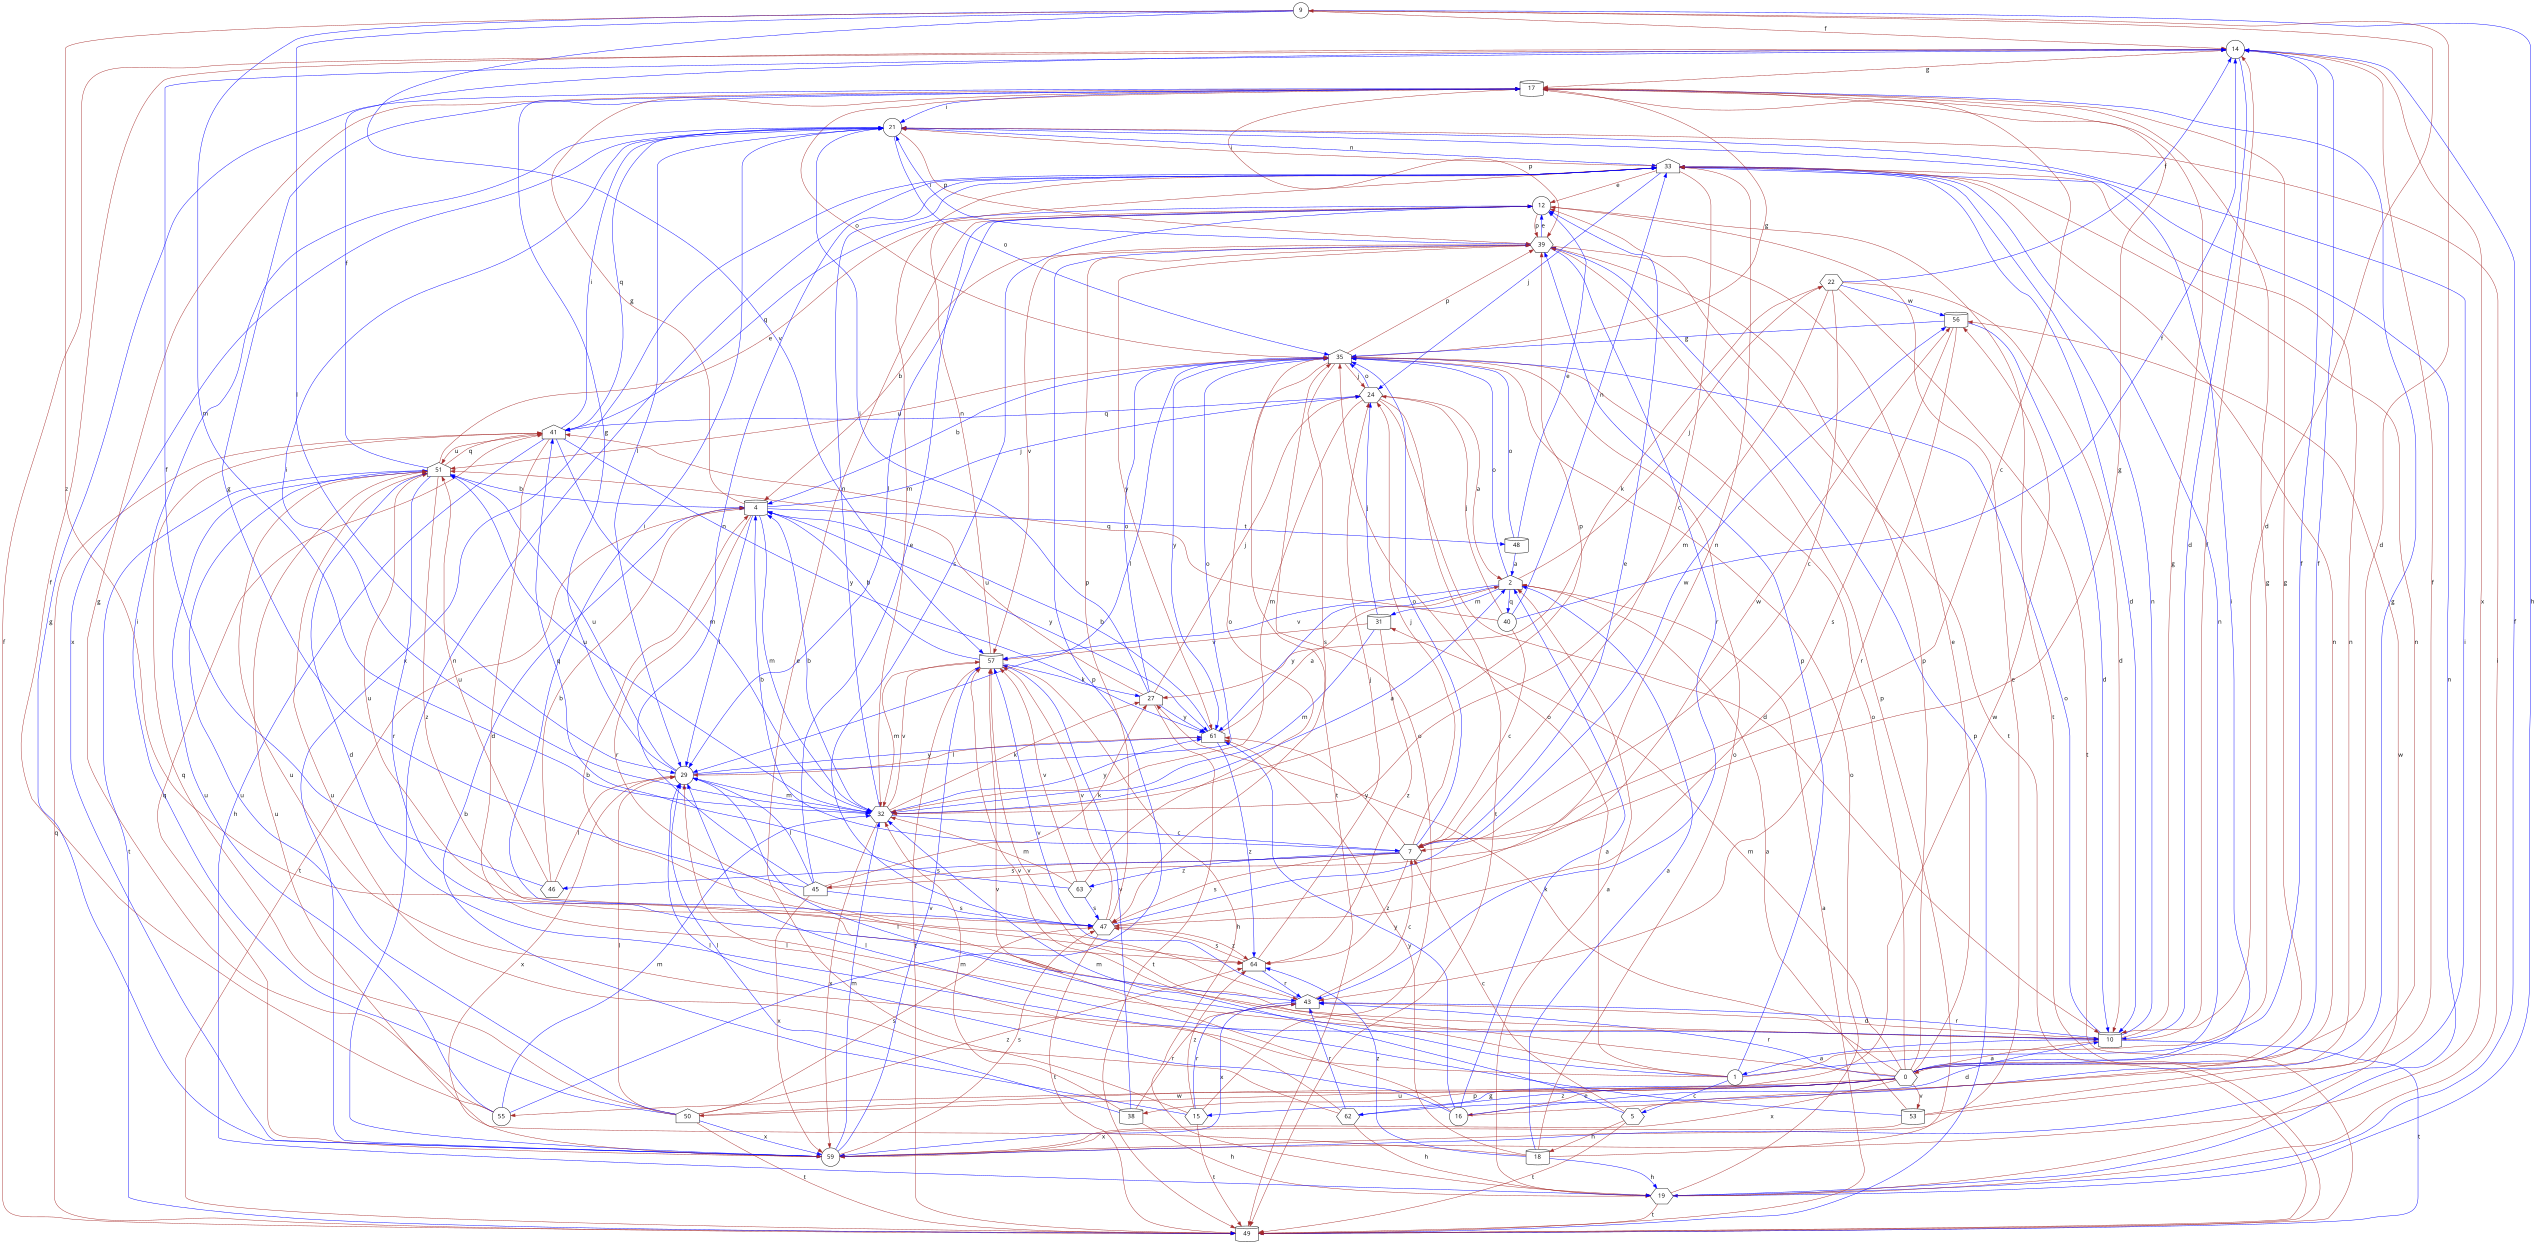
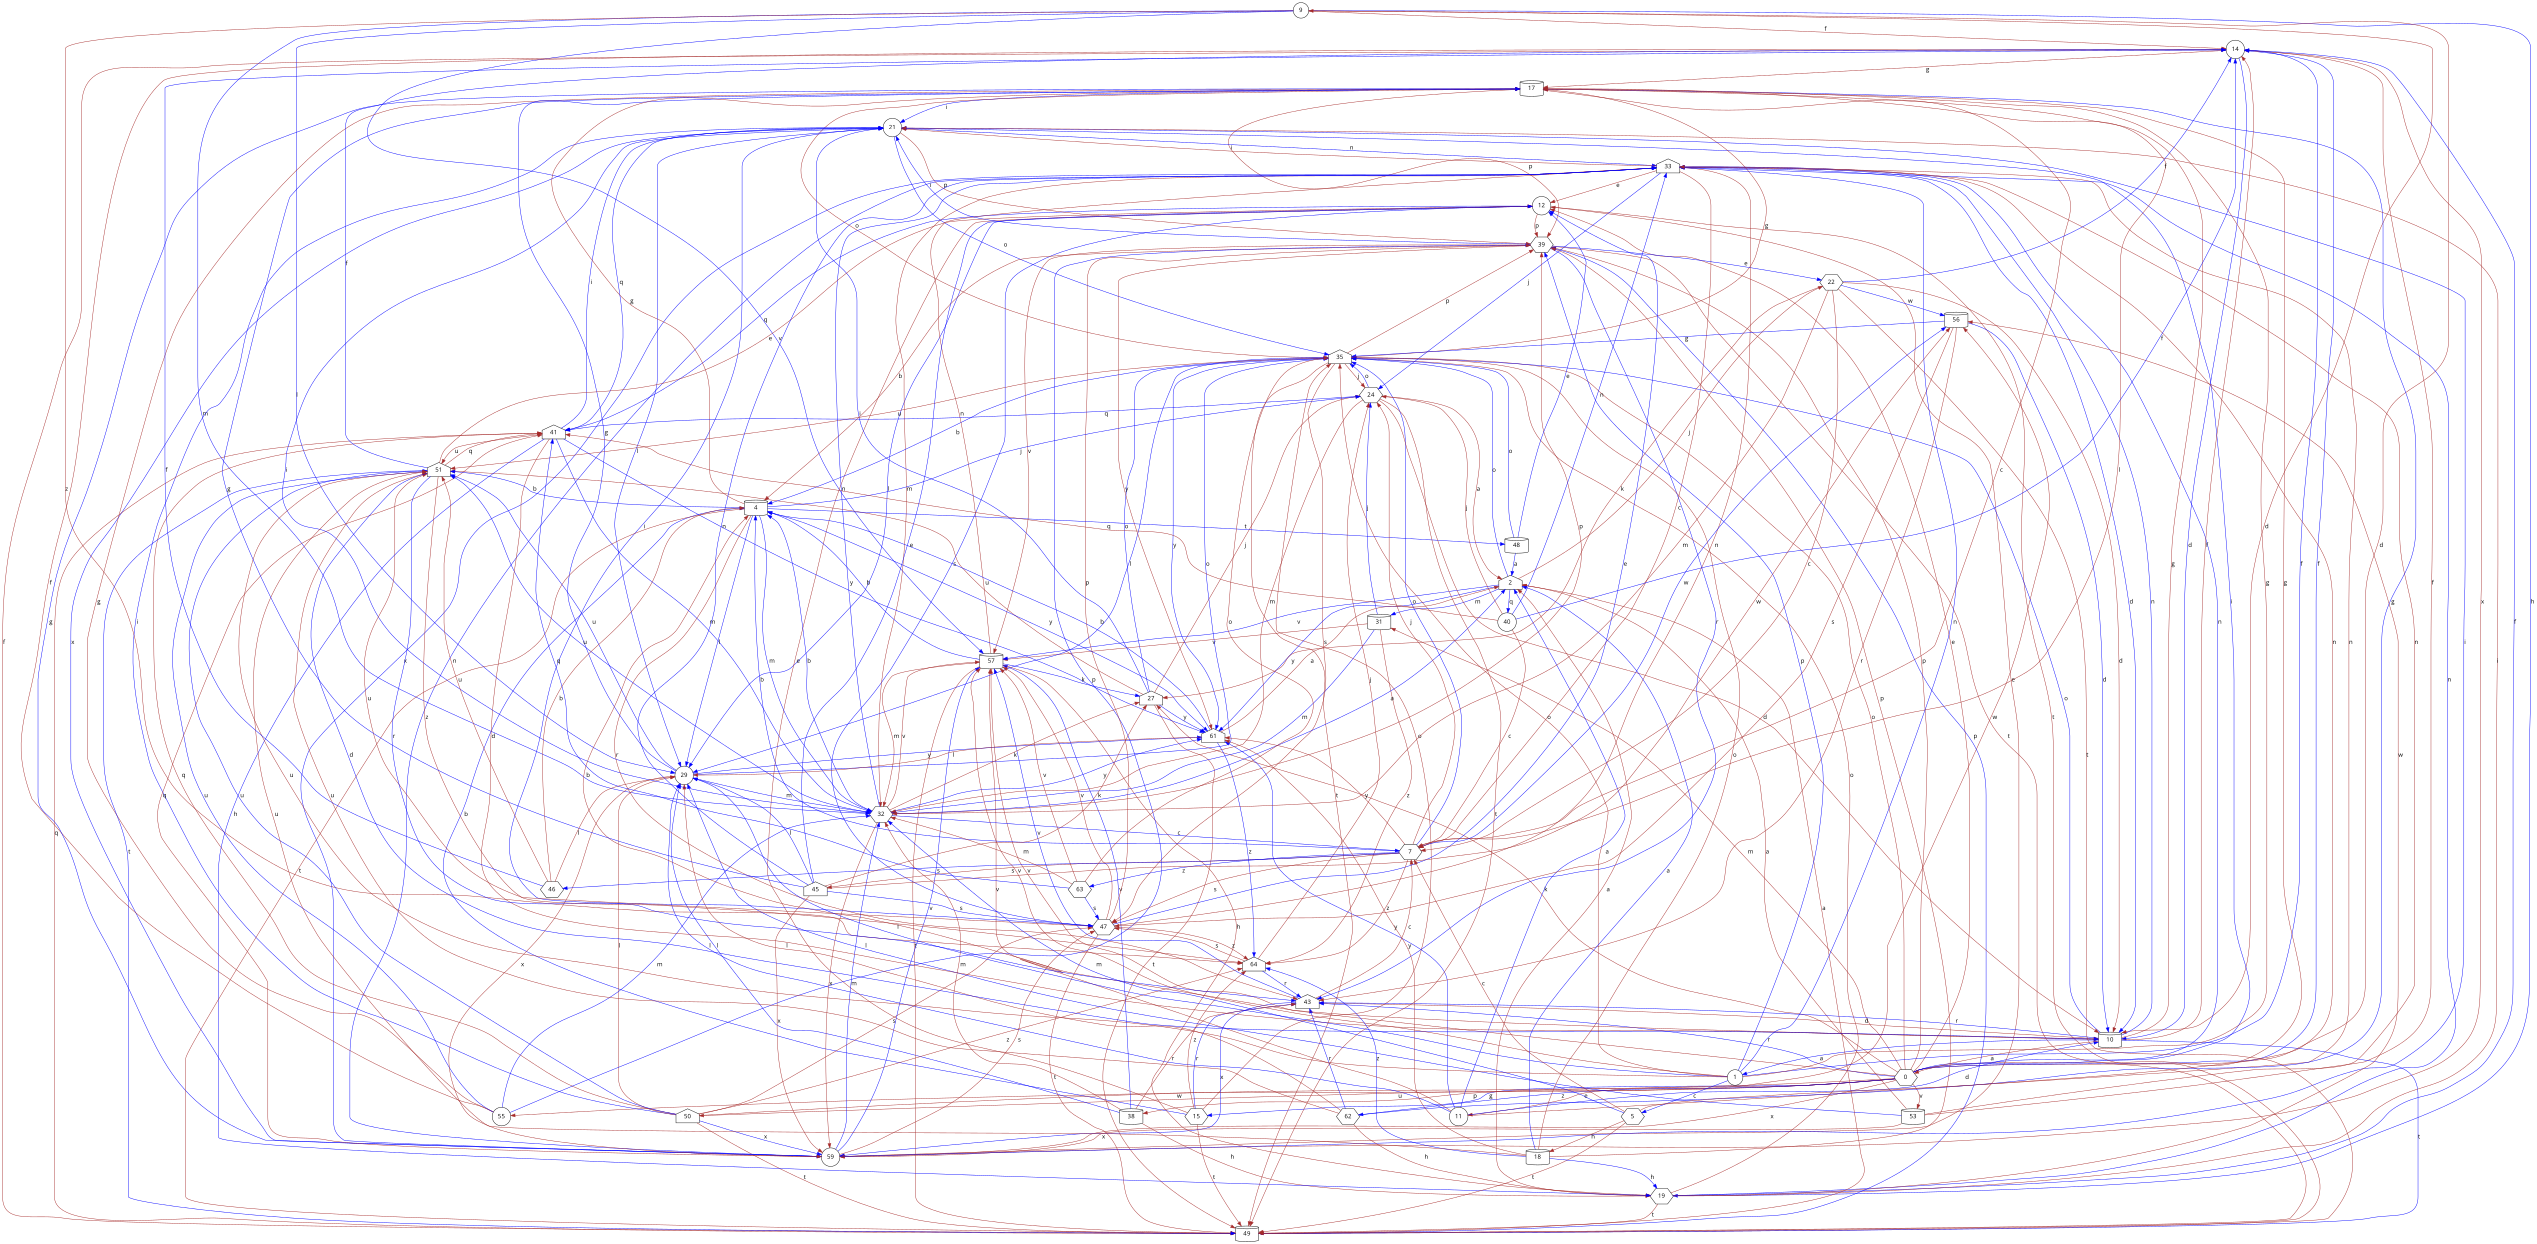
edge "39" -> "12": now "39" -> "22"
edge "7" -> "17": label "g" -> "l"
edge "51" -> "4": reversed
edge "1" -> "33": added, label "n"
node "16": label "16" -> "11"
